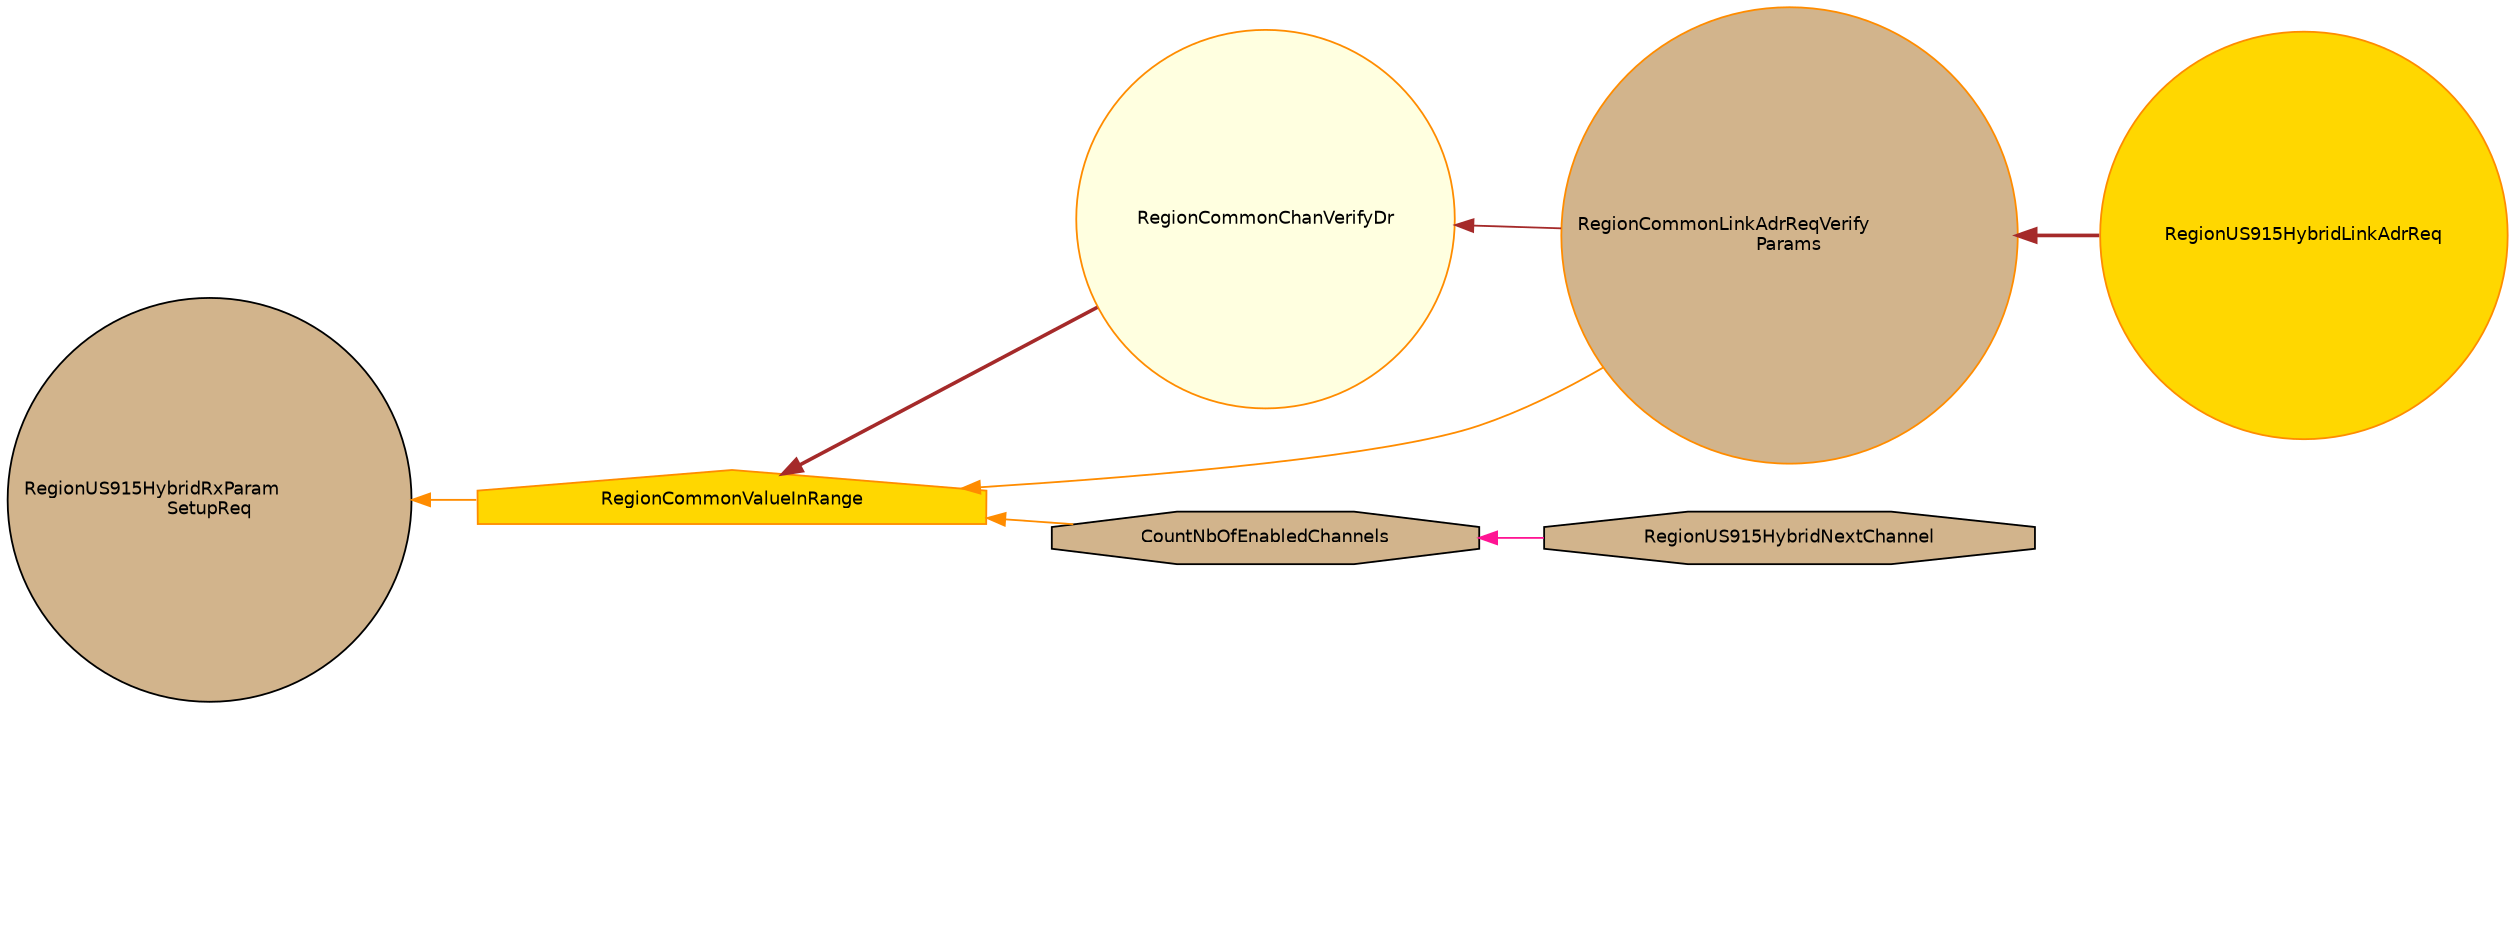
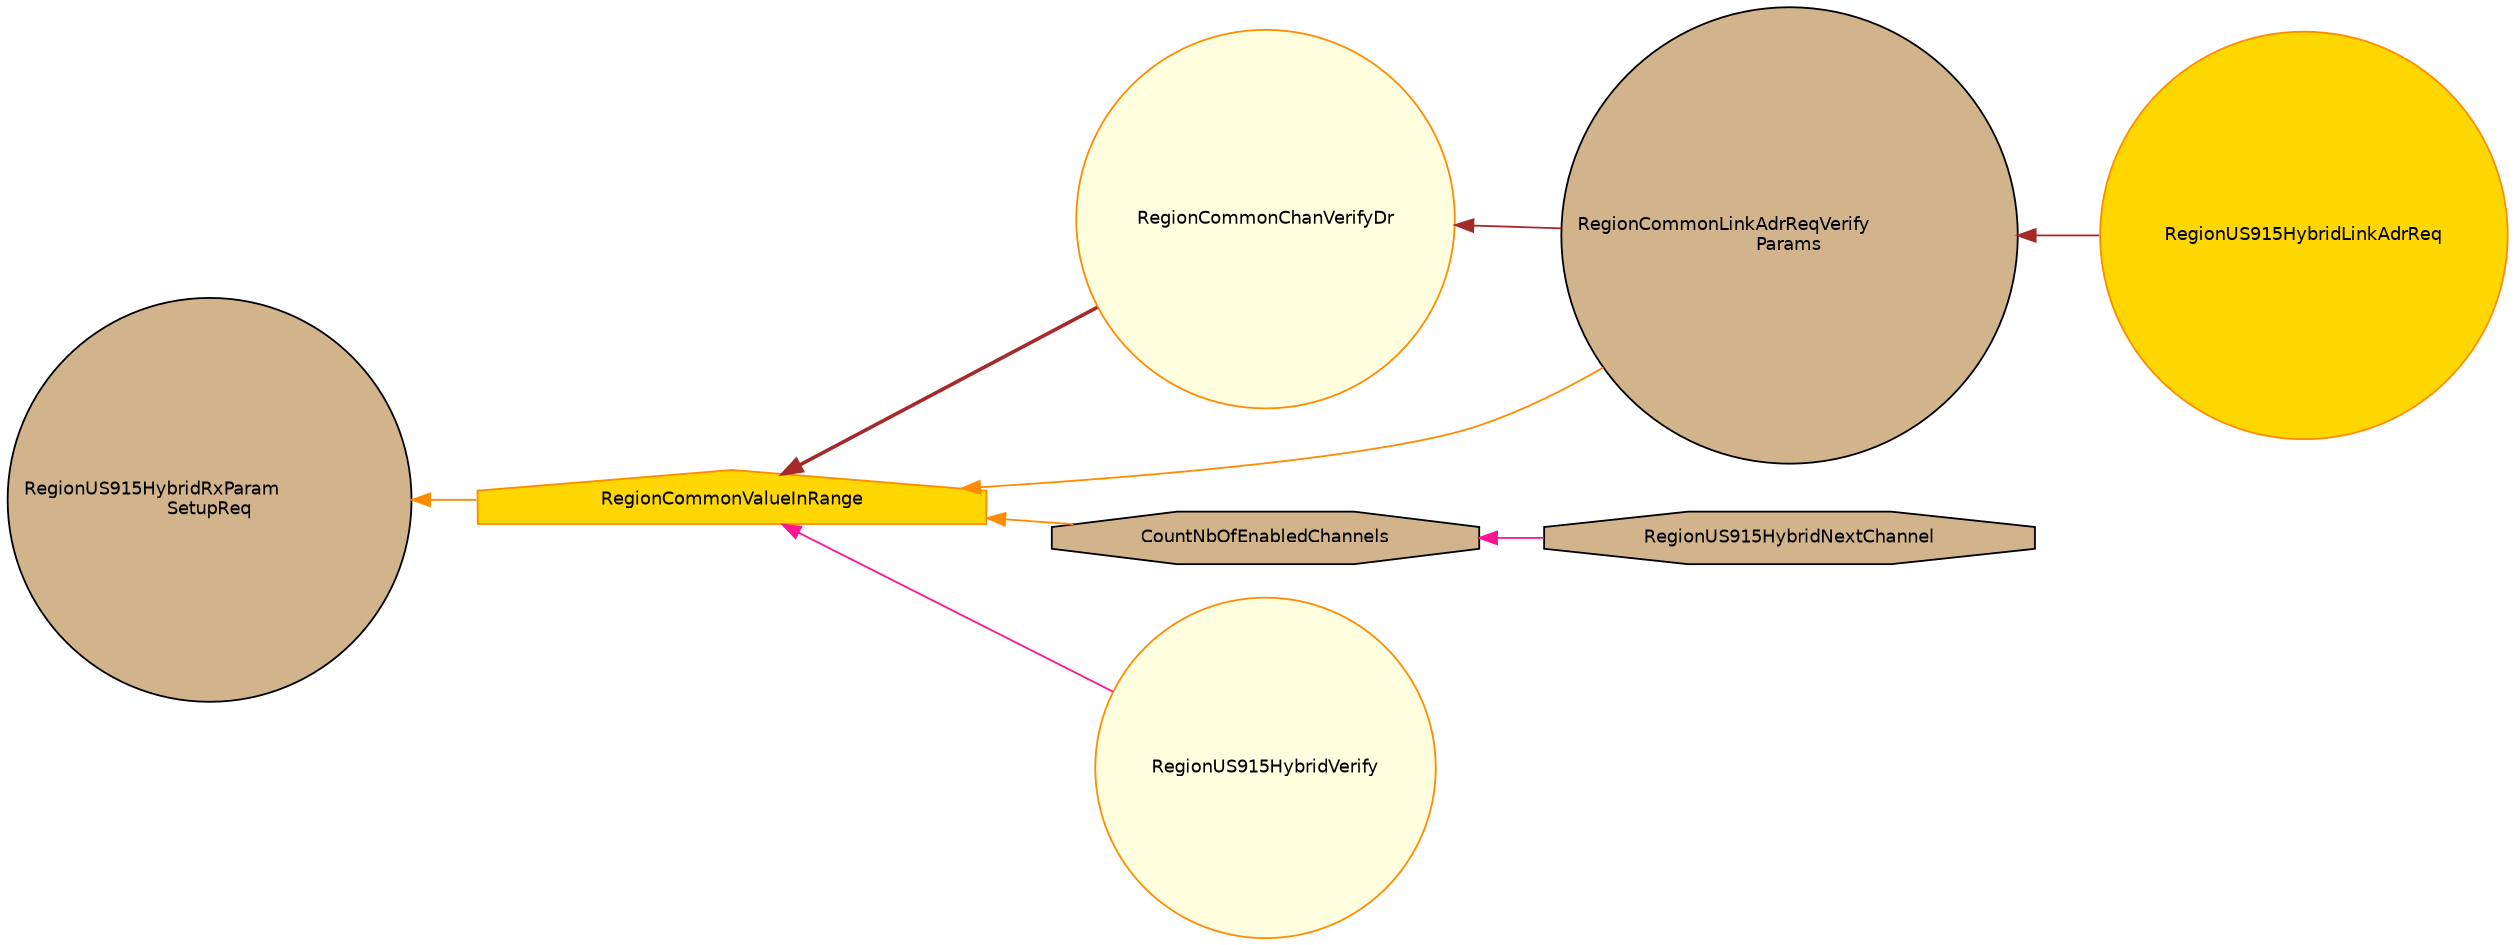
node "RegionCommonLinkAdrReqVerify Params": color darkorange -> black
edge "RegionUS915HybridLinkAdrReq" -> "RegionCommonLinkAdrReqVerify Params": style bold -> solid
node "RegionUS915HybridVerify": added
